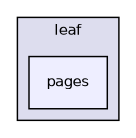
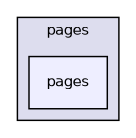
cluster "leaf": label "leaf" -> "pages"
